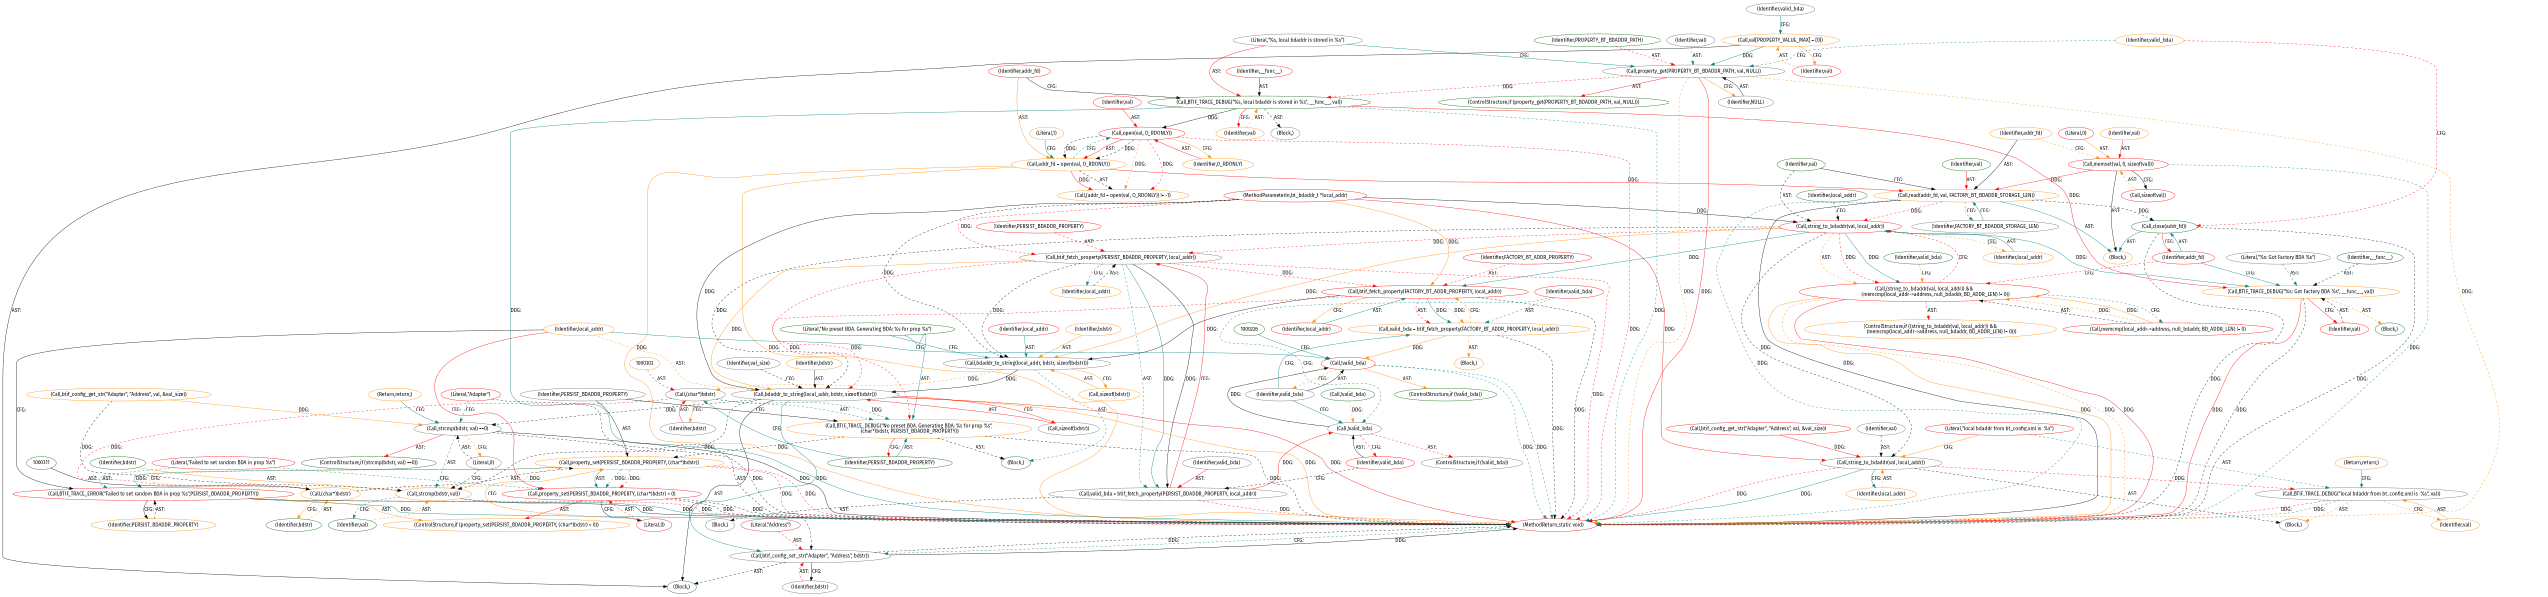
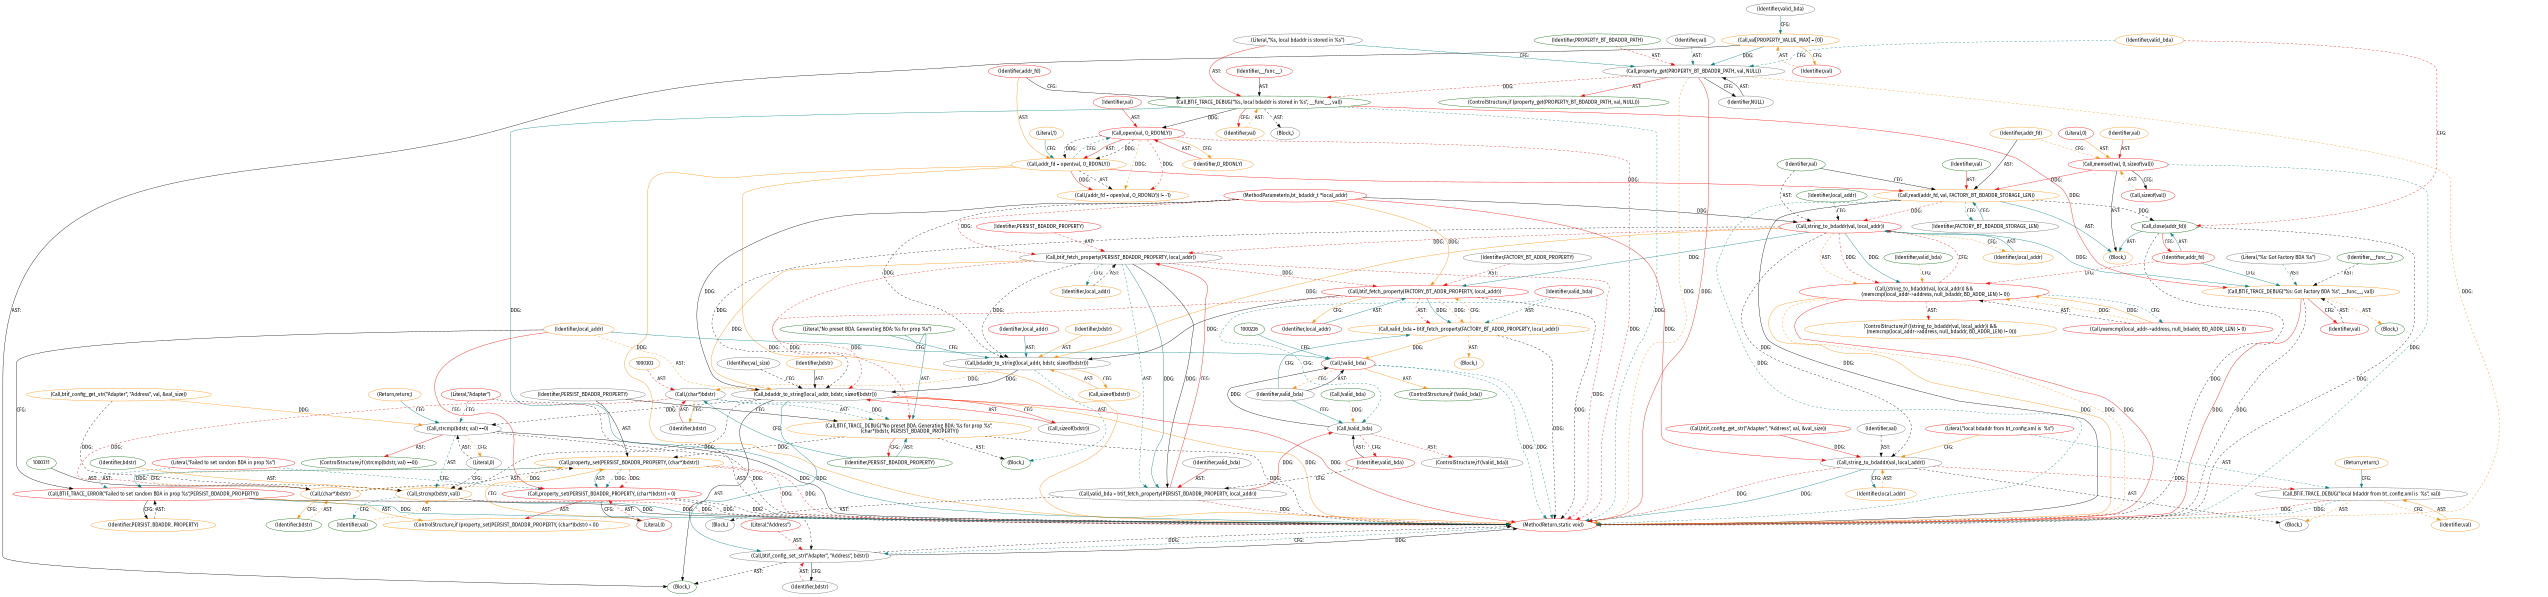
edge "(Call,property_get(PROPERTY_BT_BDADDR_PATH, val, NULL))" -> "(Identifier,NULL)": color darkorange -> black
node "(Identifier,FACTORY_BT_ADDR_PROPERTY)": color red -> gray40
